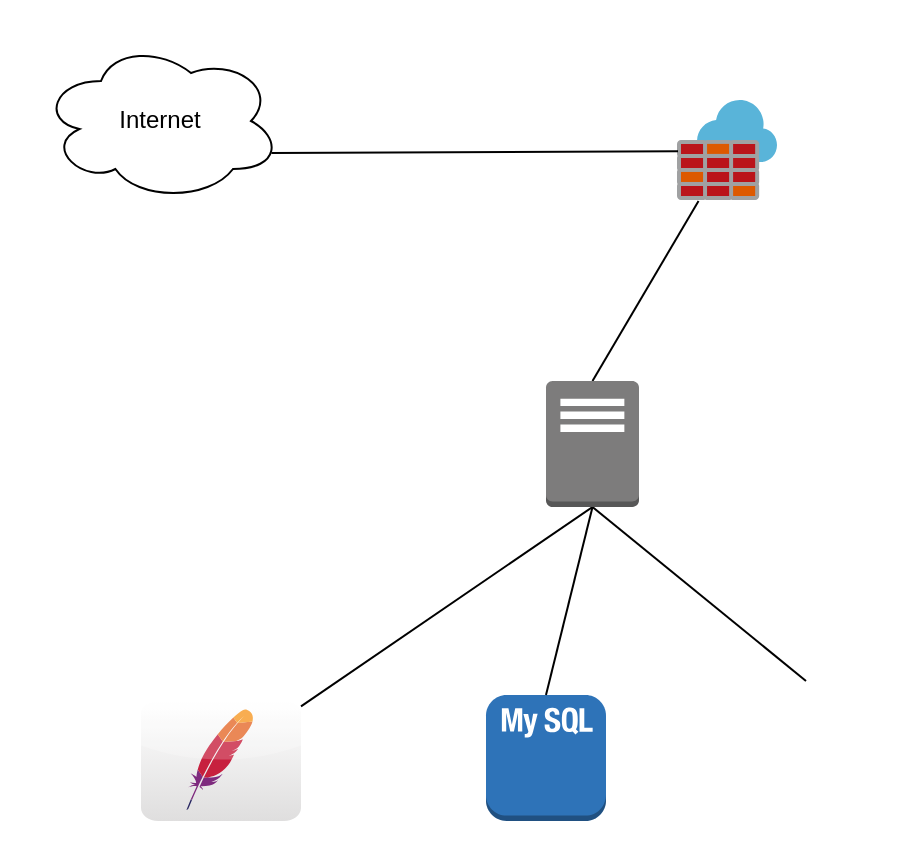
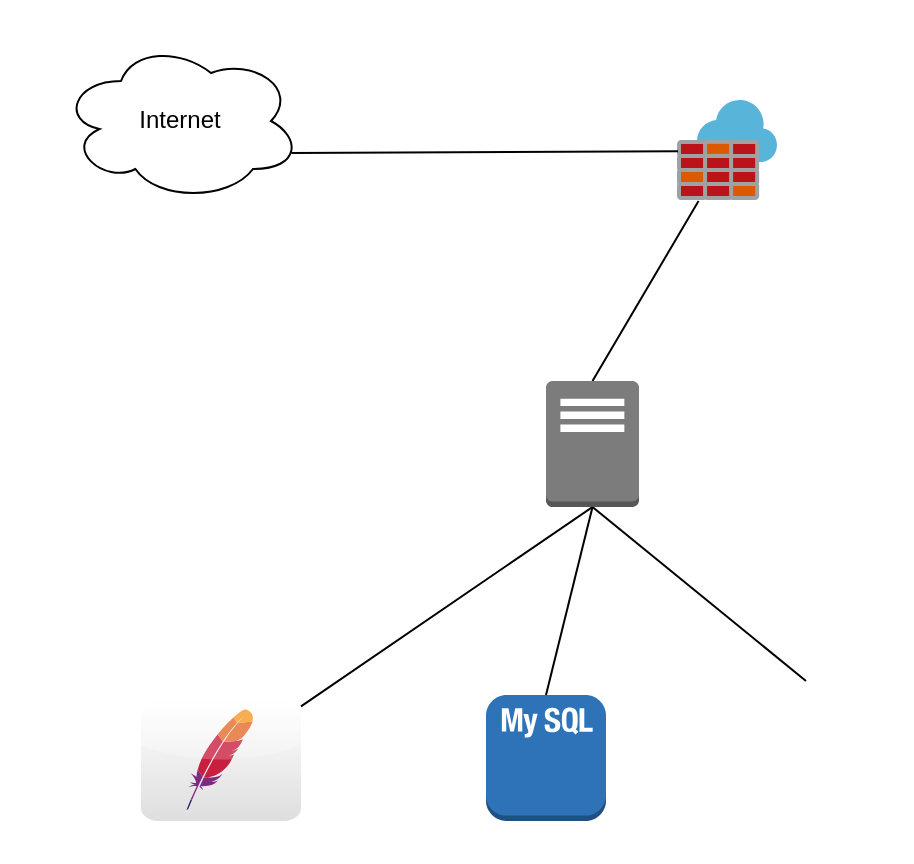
node "Internet": moved (161, 121) -> (181, 121)
